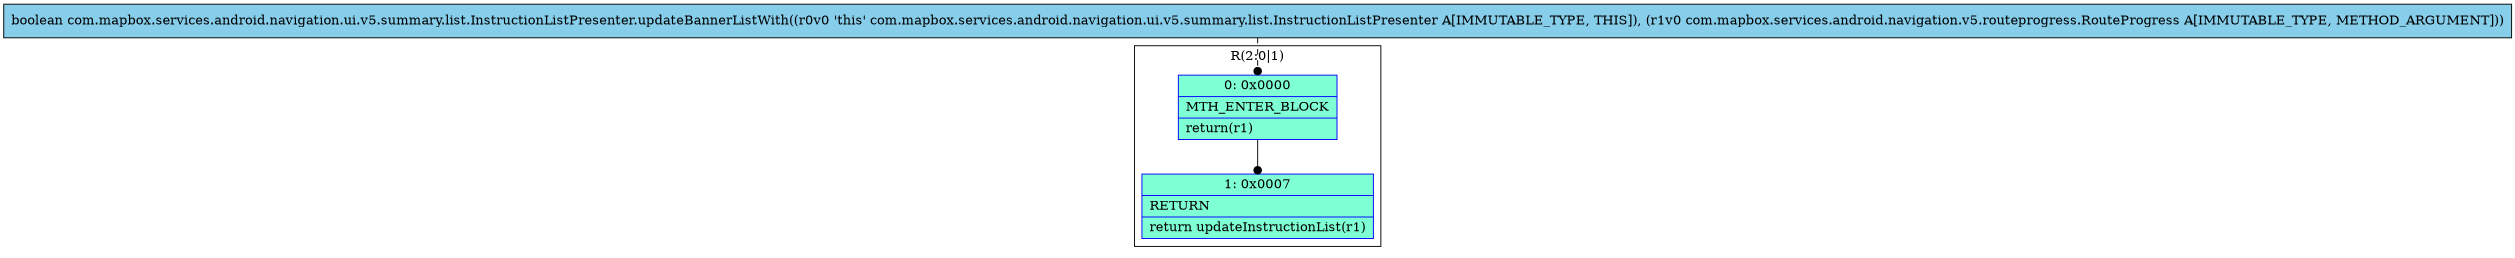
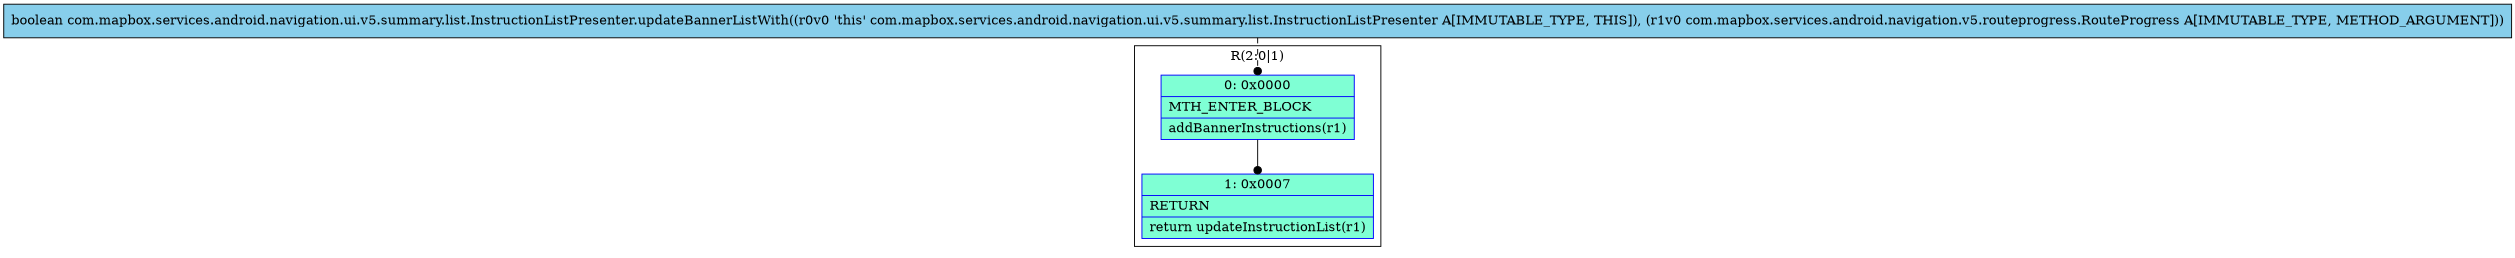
node "0: 0x0000": text "return(r1)" -> "addBannerInstructions(r1)"
